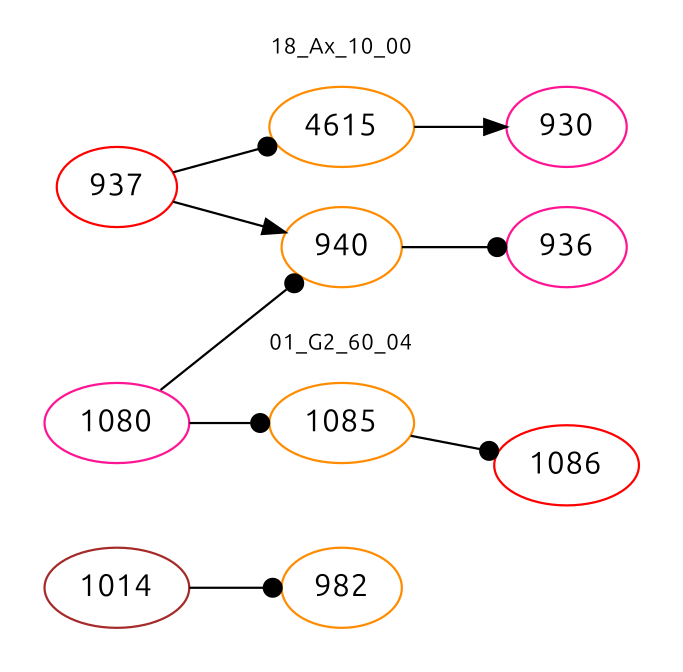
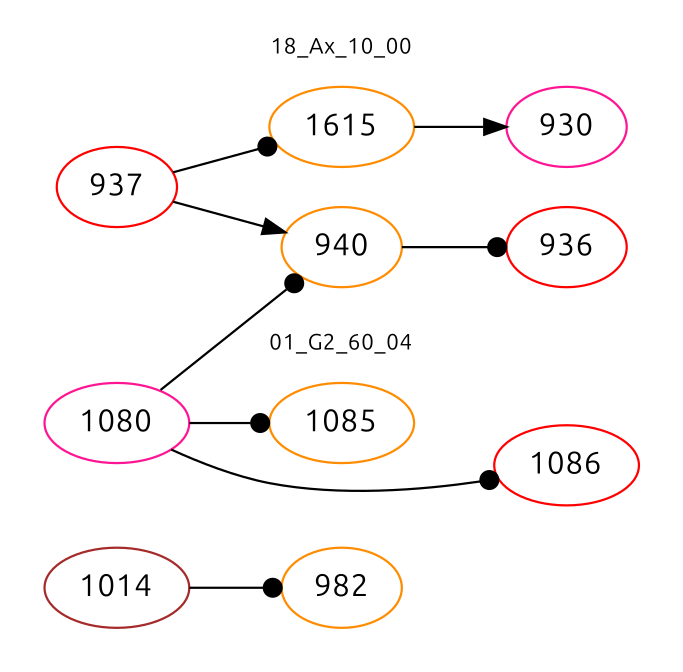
node "4615": label "4615" -> "1615"
node "936": color deeppink -> red
edge "1085" -> "1086": now "1080" -> "1086"
